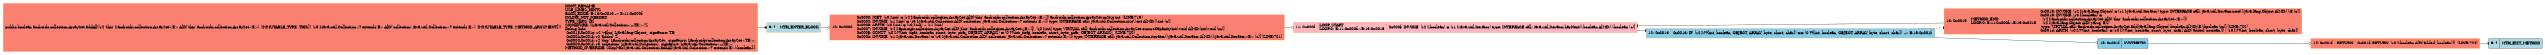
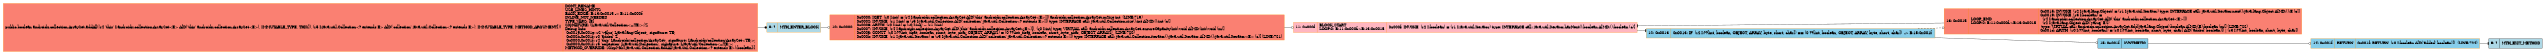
node "13: 0x0015": text "METHOD_END" -> "LOOP_END"
node "11: 0x000f": text "LOOP_START" -> "BLOCK_START"
edge "12: 0x0013" -> "13: 0x0015": arrowhead tee -> odot
node "14: 0x001f": fillcolor salmon -> skyblue
